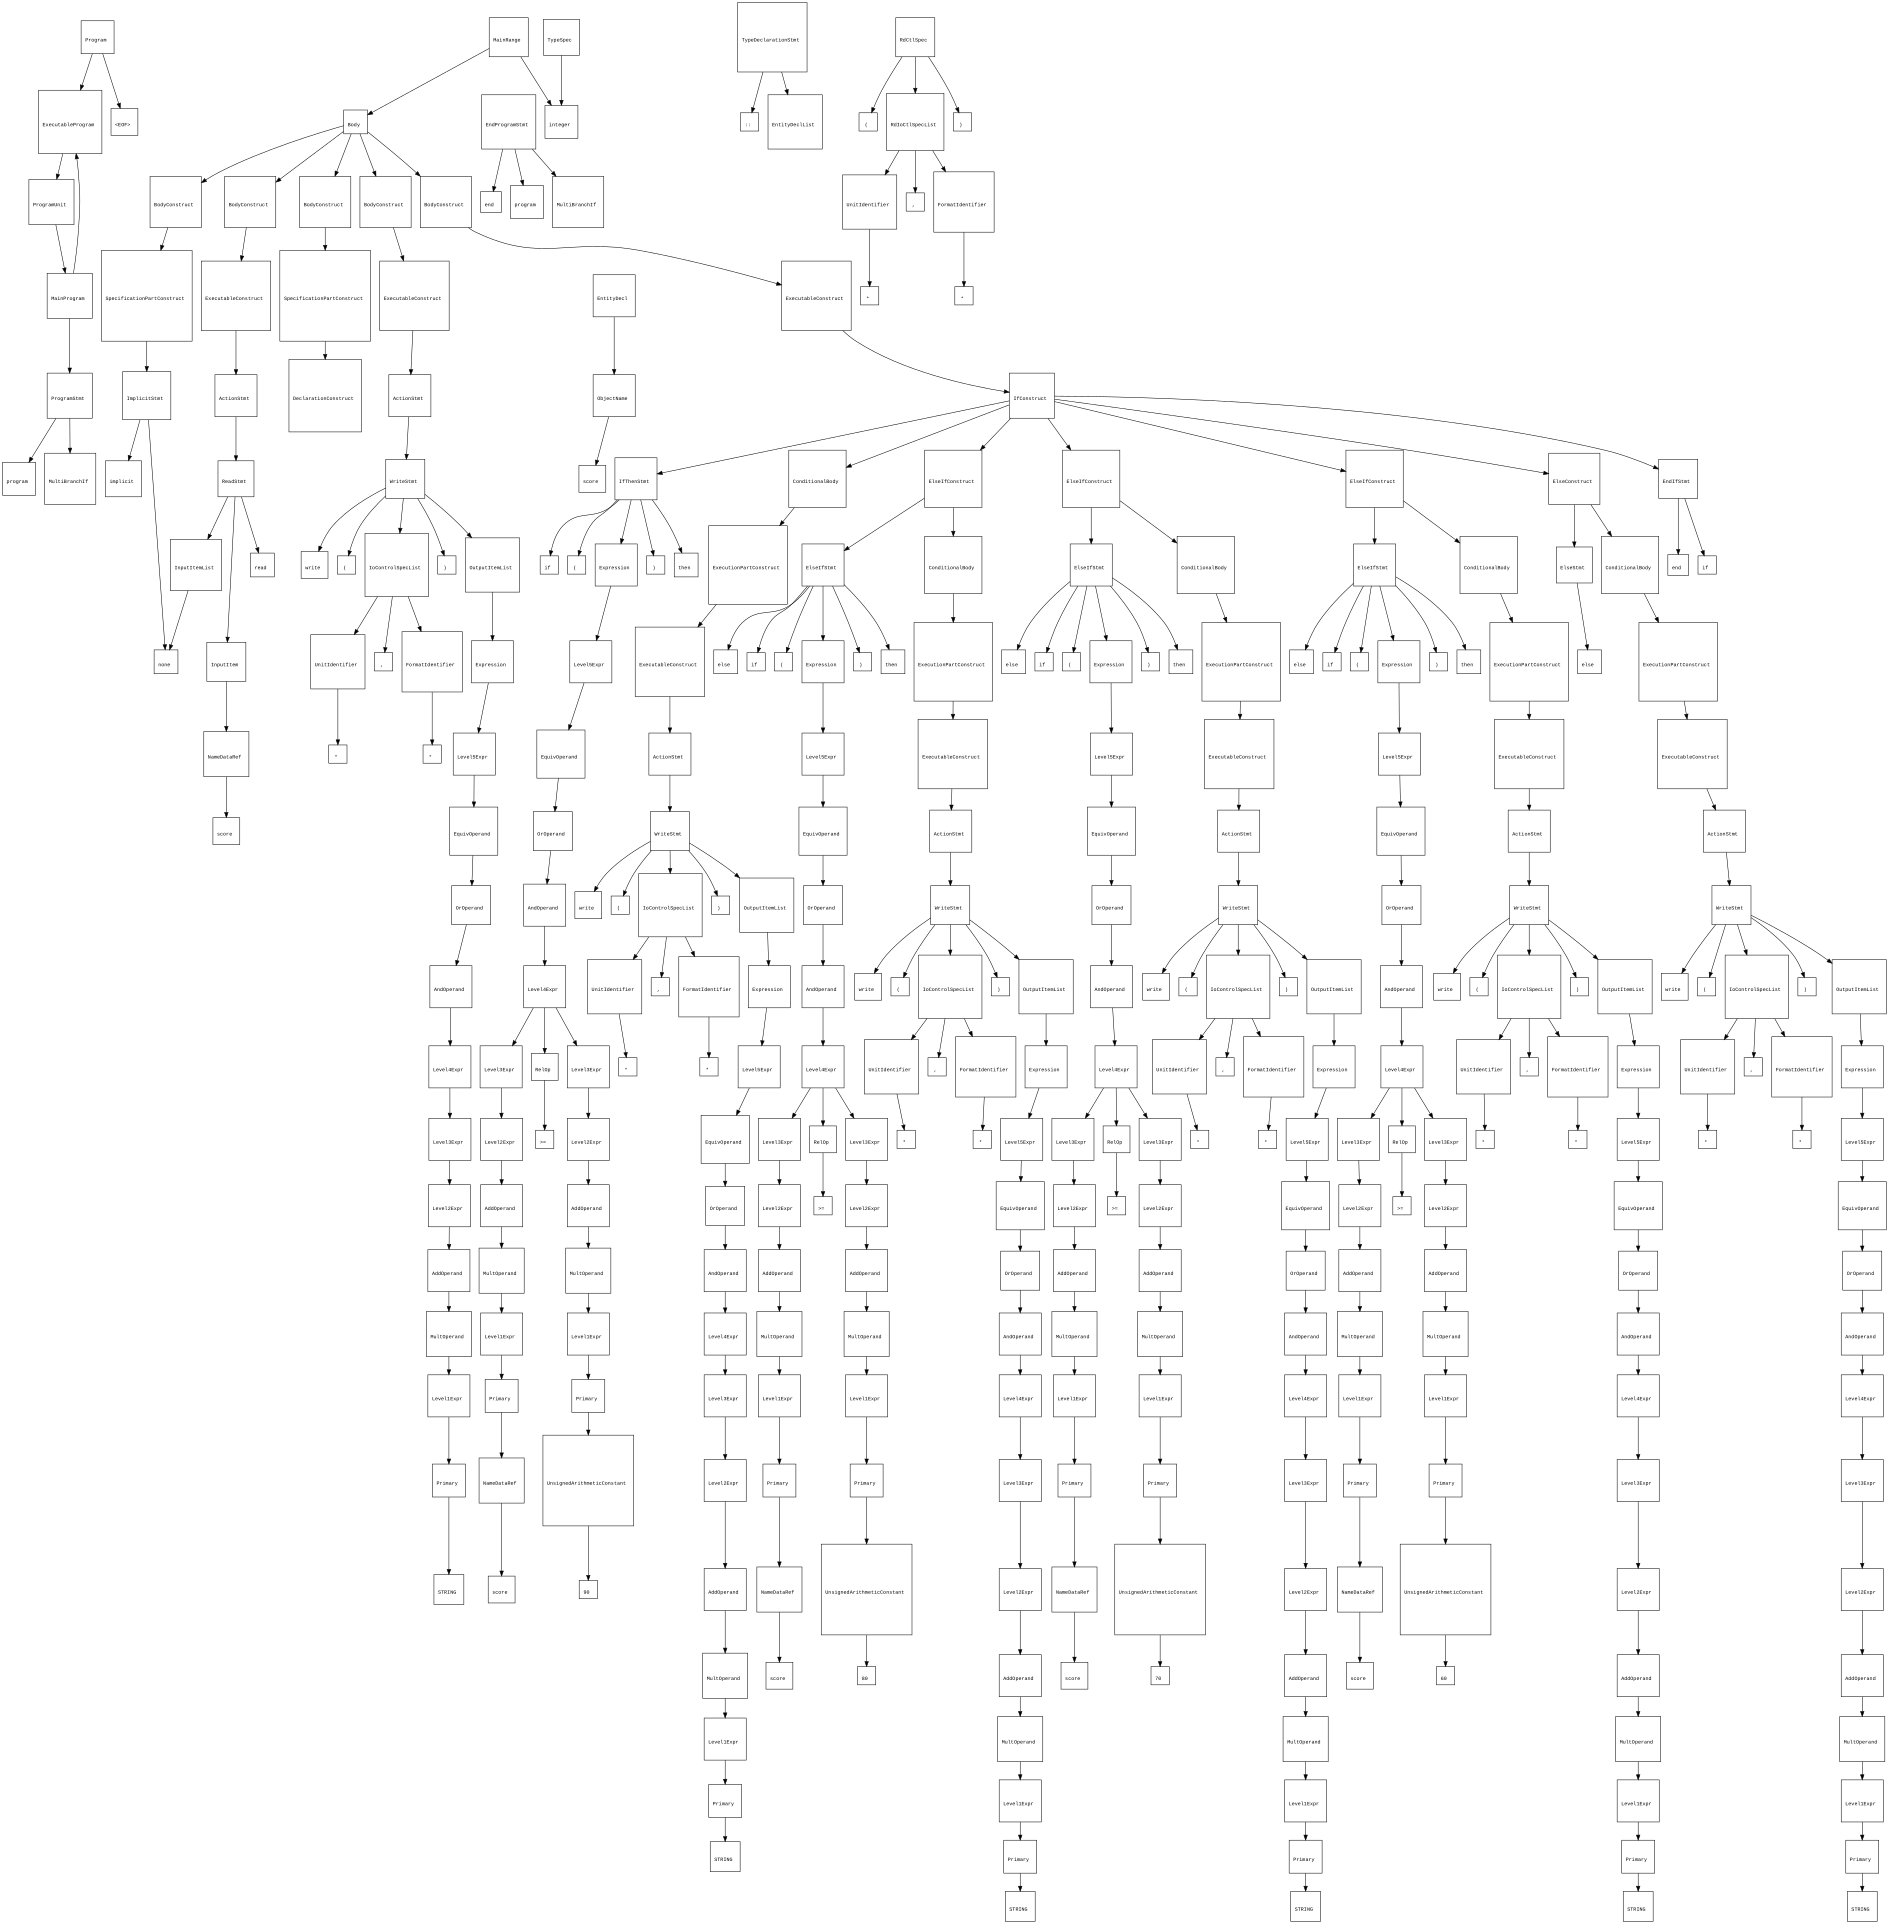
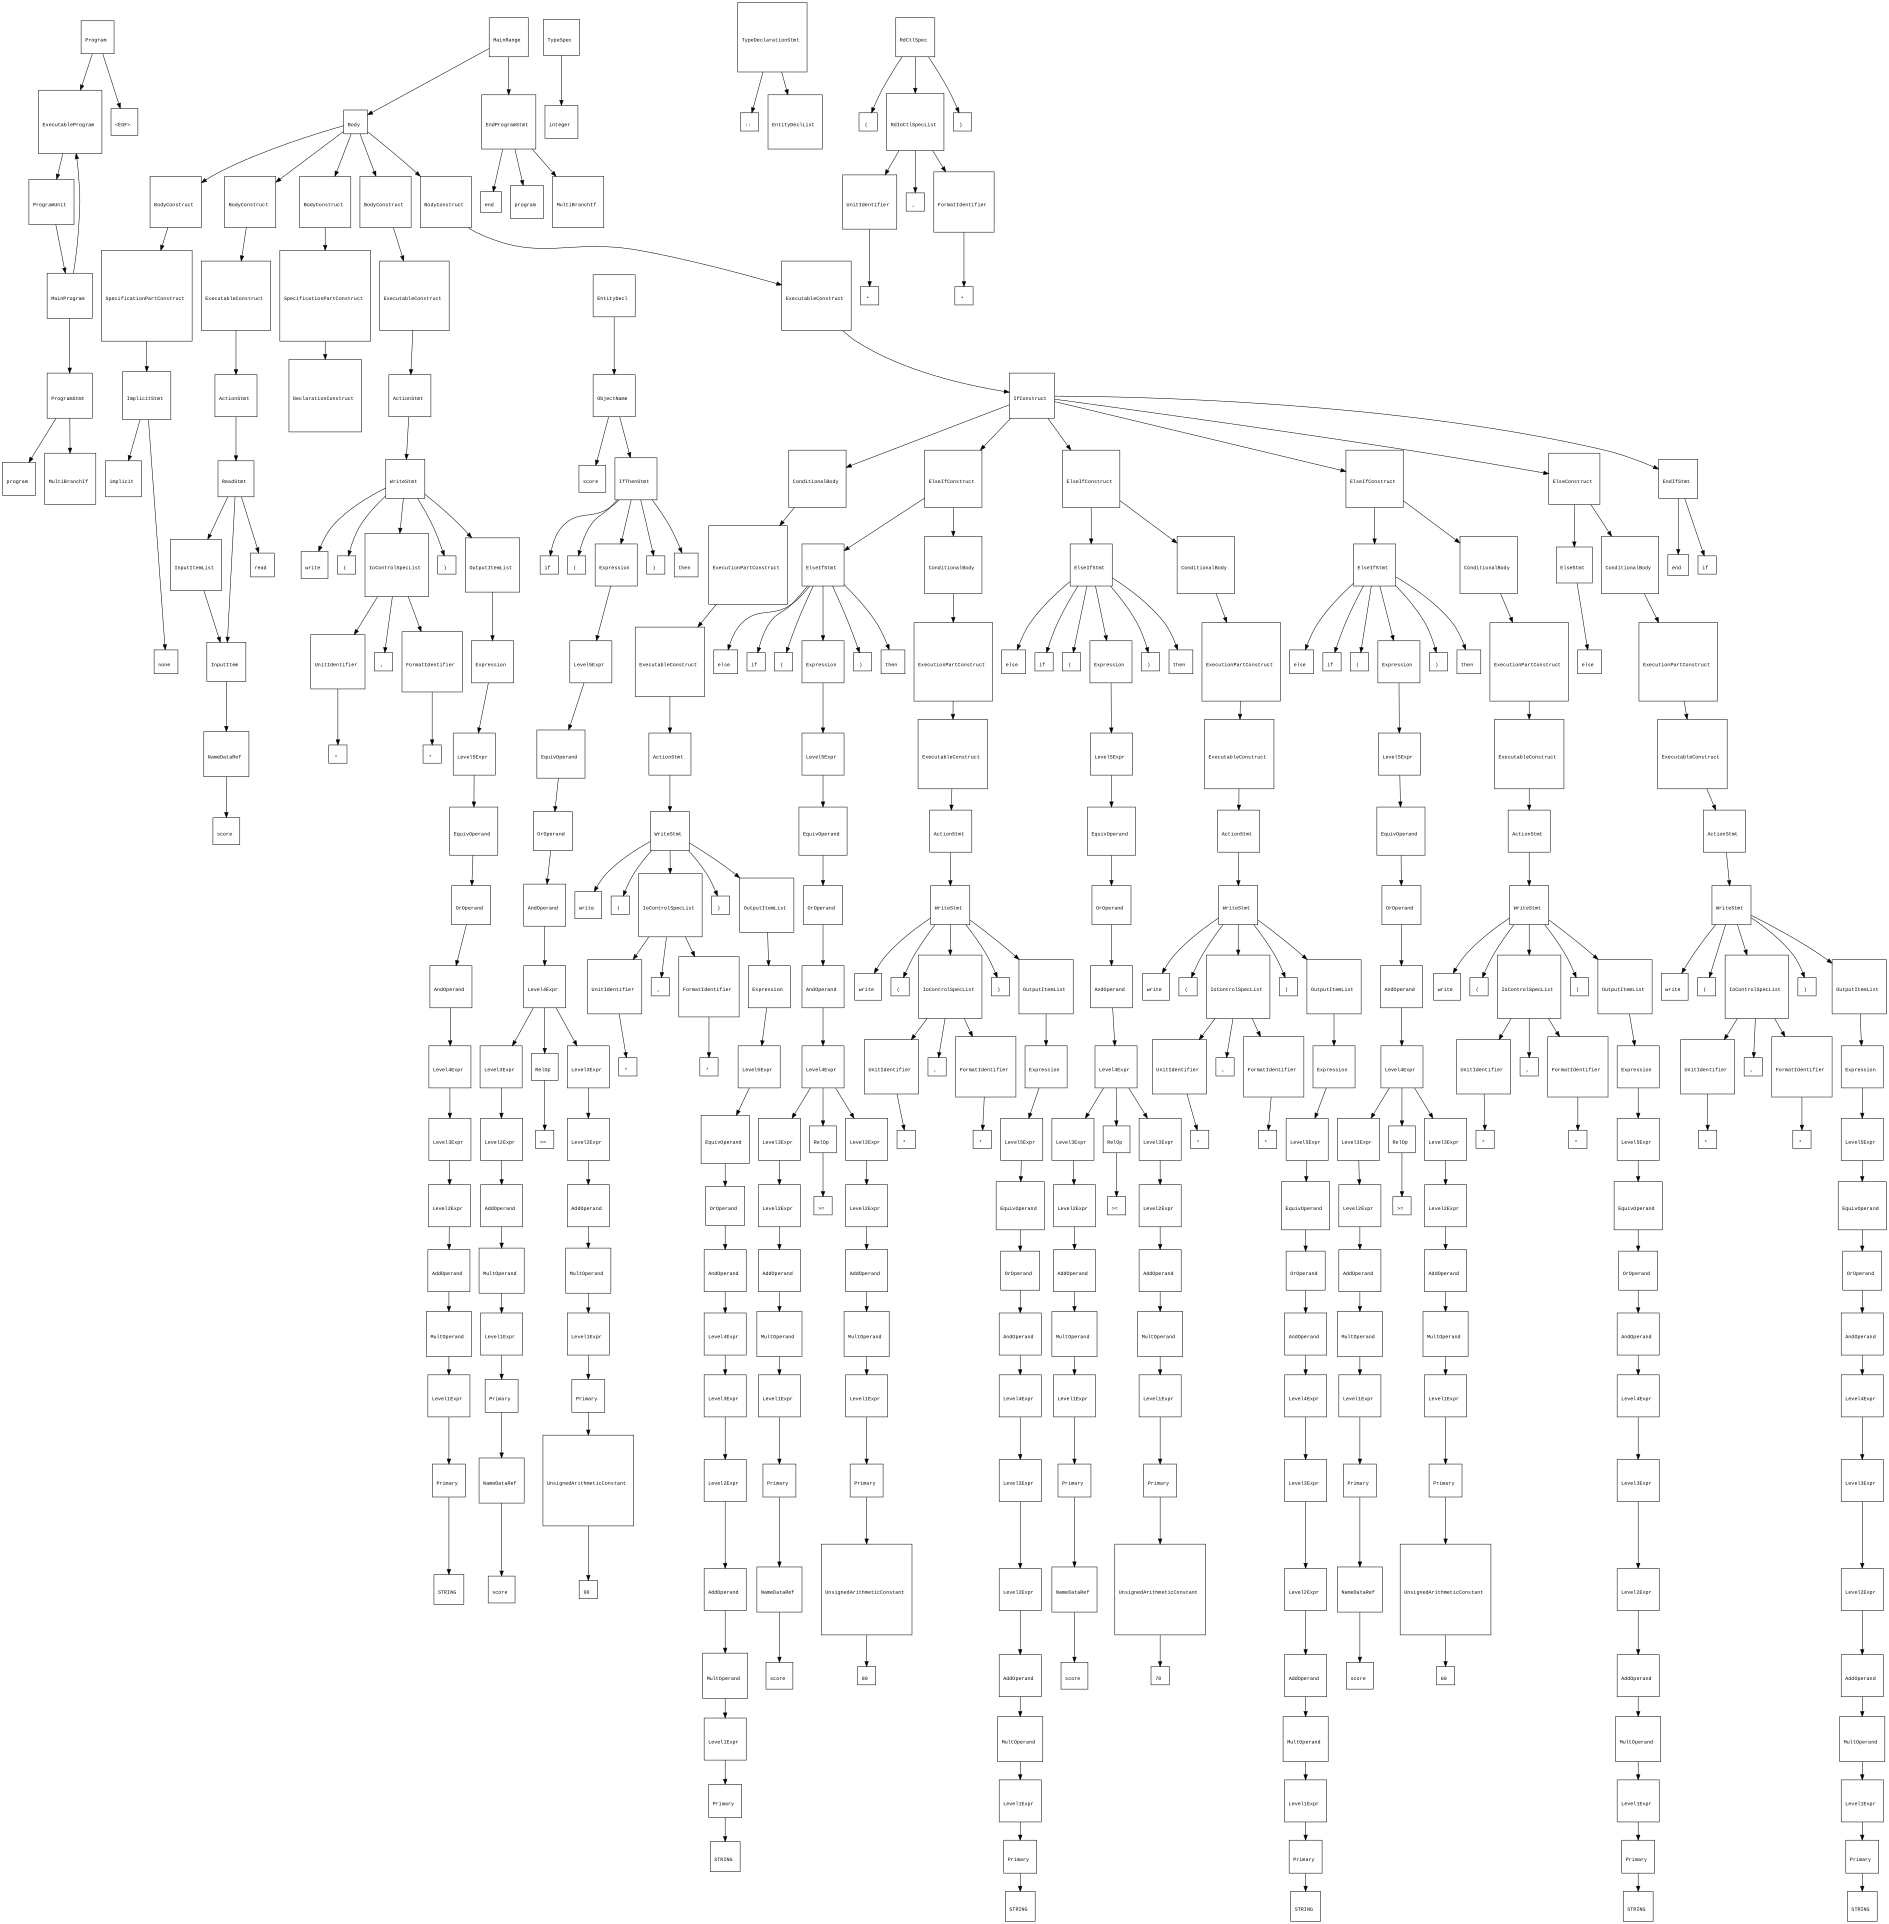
edge "MainRange" -> "integer": now "MainRange" -> "EndProgramStmt"
edge "IfConstruct" -> "IfThenStmt": now "ObjectName" -> "IfThenStmt"
edge "InputItemList" -> "none": now "InputItemList" -> "InputItem"
